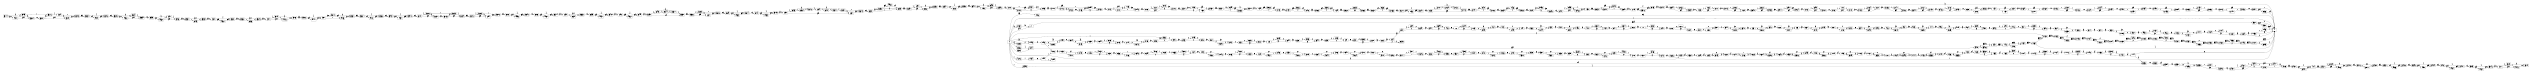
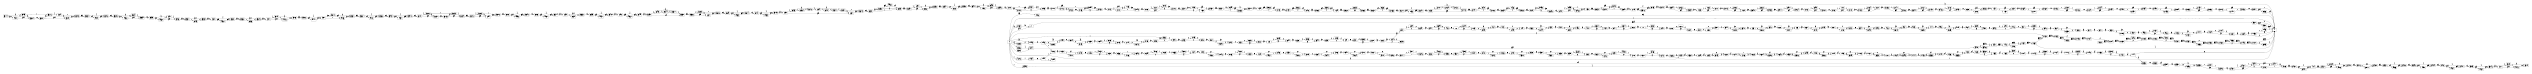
edge "60971" -> "51064": label "309" -> "1"
edge "27184" -> "48762": removed, label "36573"
edge "6634" -> "26323": reversed
